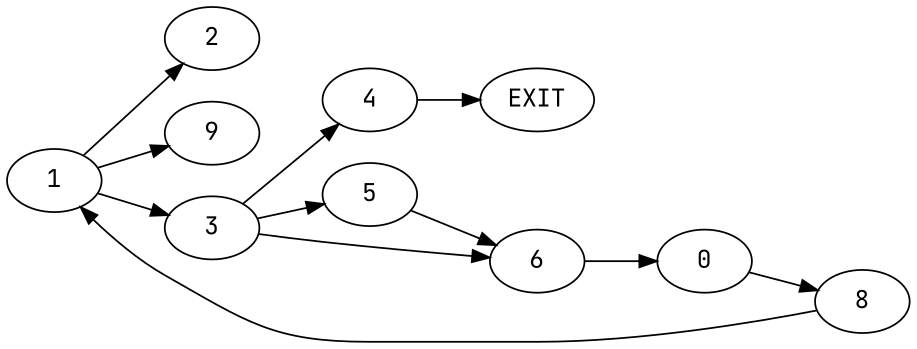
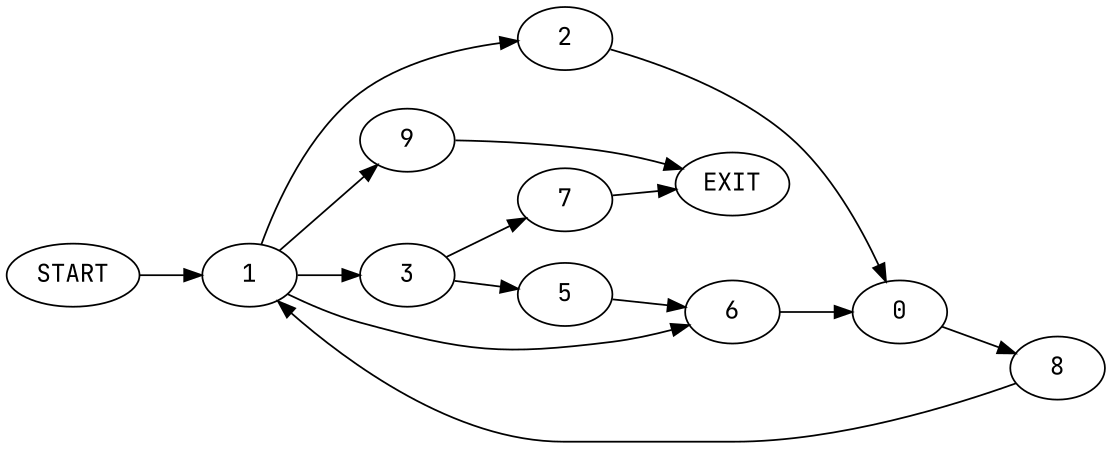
node "4": label "4" -> "7"
edge "2" -> "0": added
edge "9" -> "EXIT": added
edge "3" -> "6": now "1" -> "6"
node "START": added
